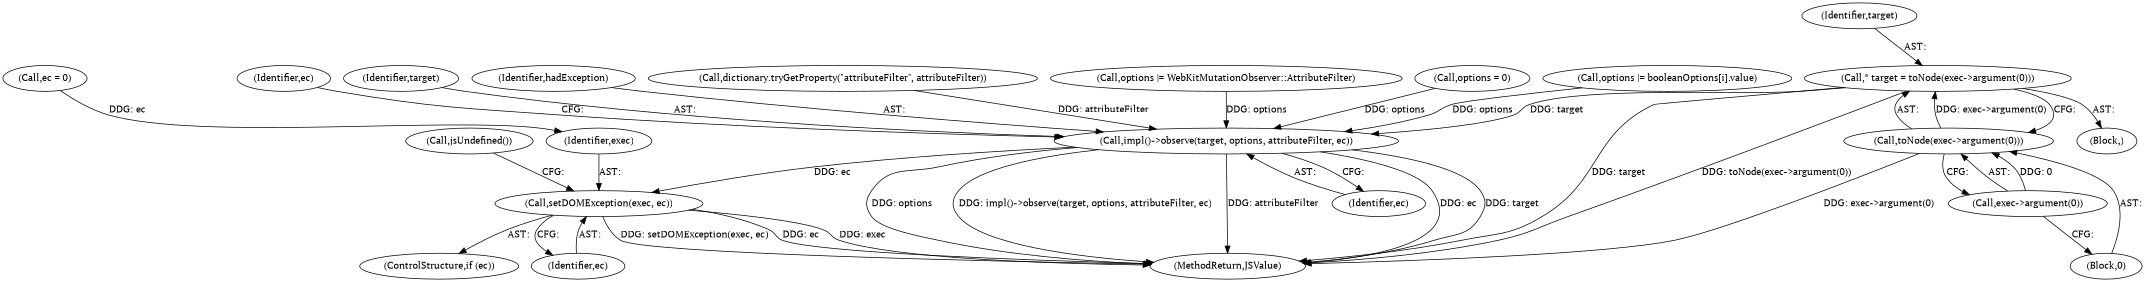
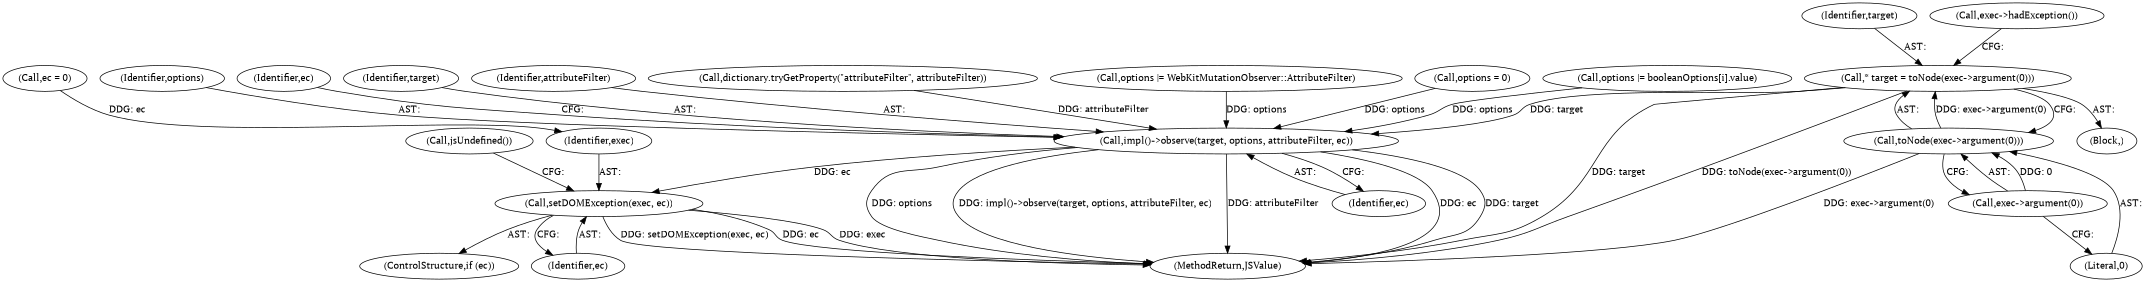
node "(Call,exec->hadException())": added
node "(Identifier,options)": added
node "(Identifier,hadException)": label "(Identifier,hadException)" -> "(Identifier,attributeFilter)"
node "(Block,0)": label "(Block,0)" -> "(Literal,0)"
